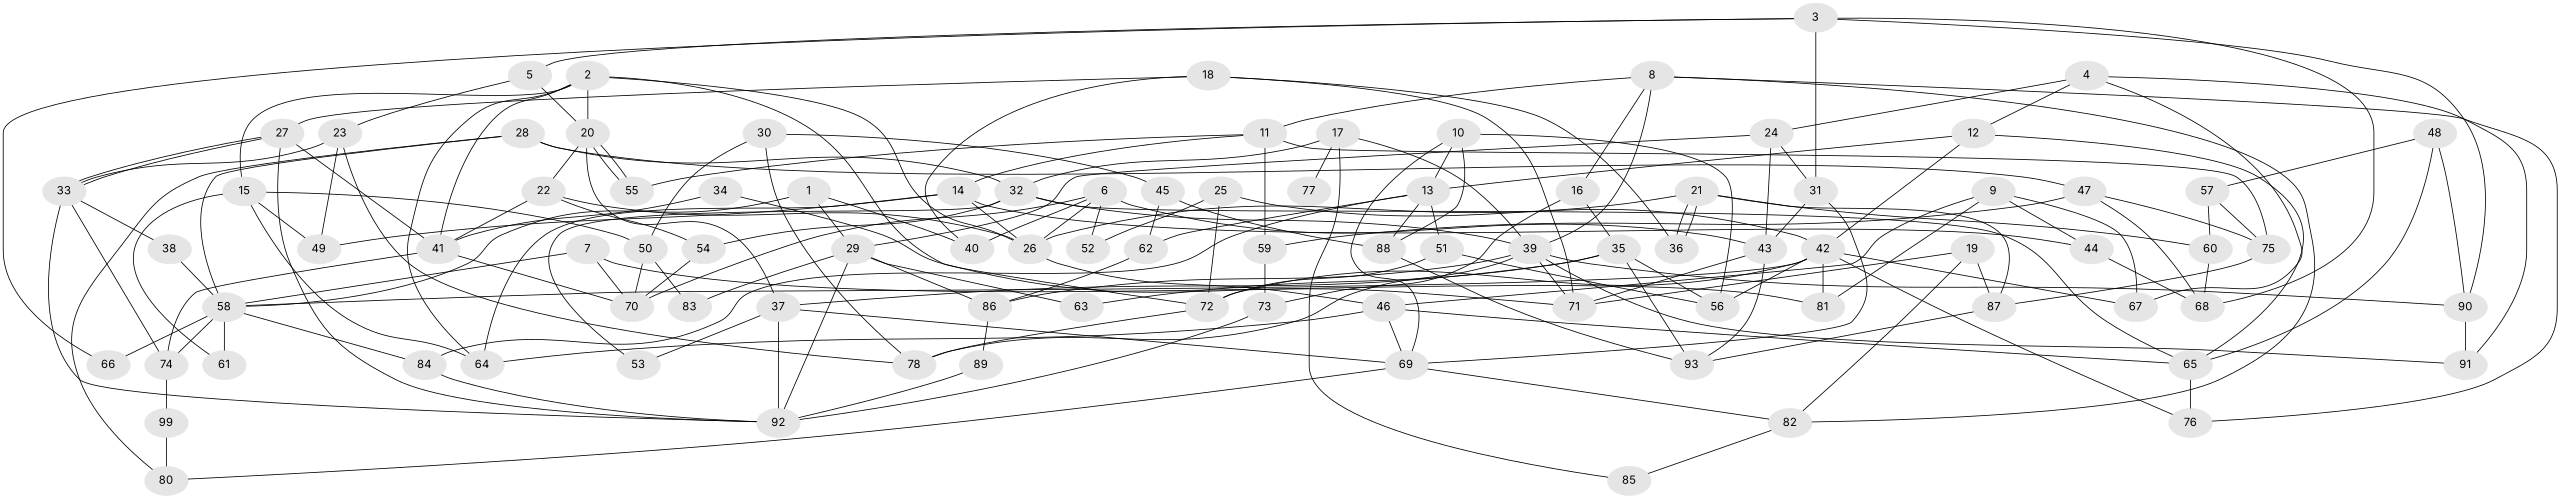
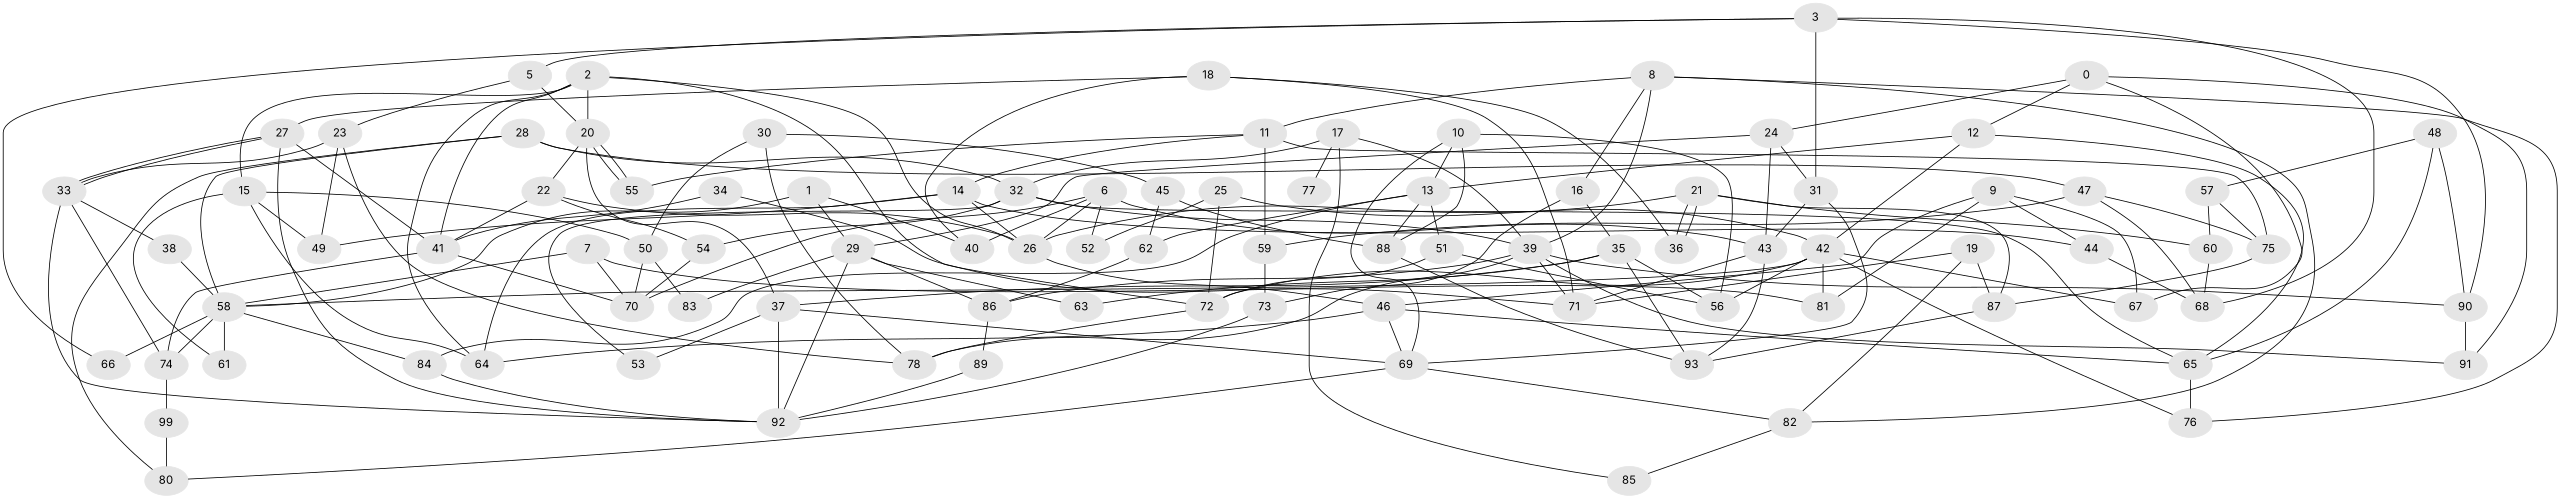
node "4": label "4" -> "0"
